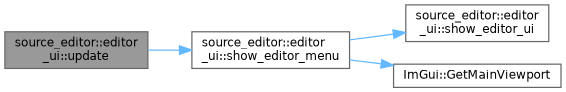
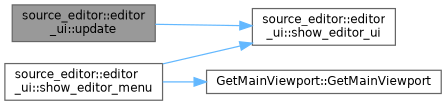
edge "source_editor::editor _ui::update" -> "source_editor::editor _ui::show_editor_menu": now "source_editor::editor _ui::update" -> "source_editor::editor _ui::show_editor_ui"
node "ImGui::GetMainViewport": label "ImGui::GetMainViewport" -> "GetMainViewport::GetMainViewport"
